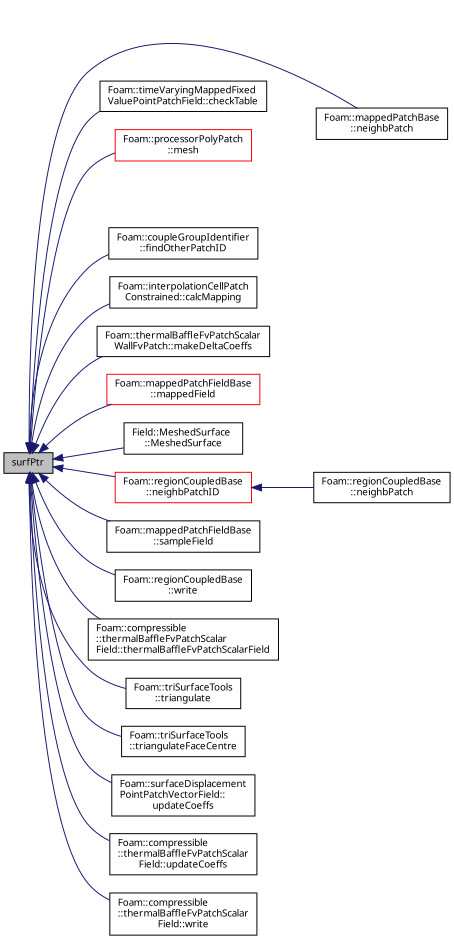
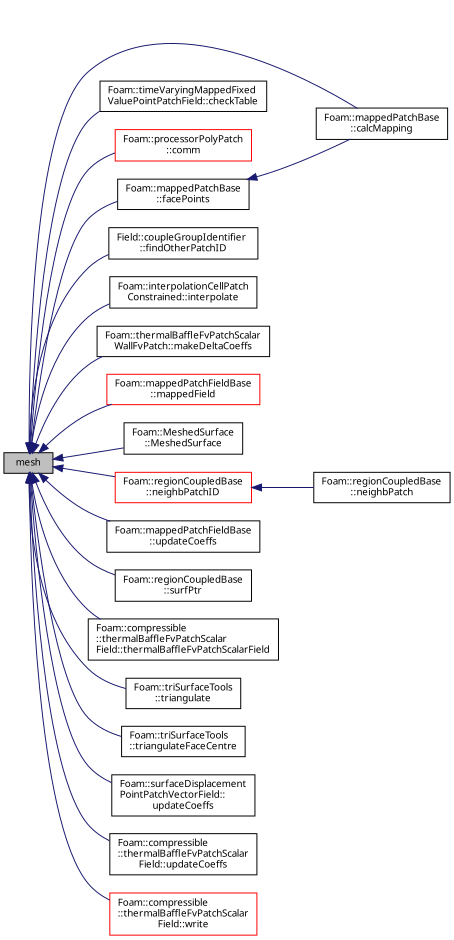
node "Foam::mappedPatchBase ::neighbPatch": label "Foam::mappedPatchBase ::neighbPatch" -> "Foam::mappedPatchBase ::calcMapping"
node "Foam::processorPolyPatch ::mesh": label "Foam::processorPolyPatch ::mesh" -> "Foam::processorPolyPatch ::comm"
node "Foam::mappedPatchBase ::facePoints": added
node "Foam::coupleGroupIdentifier ::findOtherPatchID": label "Foam::coupleGroupIdentifier ::findOtherPatchID" -> "Field::coupleGroupIdentifier ::findOtherPatchID"
node "Foam::interpolationCellPatch Constrained::calcMapping": label "Foam::interpolationCellPatch Constrained::calcMapping" -> "Foam::interpolationCellPatch Constrained::interpolate"
node "Field::MeshedSurface ::MeshedSurface": label "Field::MeshedSurface ::MeshedSurface" -> "Foam::MeshedSurface ::MeshedSurface"
node "surfPtr": label "surfPtr" -> "mesh"
node "Foam::mappedPatchFieldBase ::sampleField": label "Foam::mappedPatchFieldBase ::sampleField" -> "Foam::mappedPatchFieldBase ::updateCoeffs"
node "Foam::regionCoupledBase ::write": label "Foam::regionCoupledBase ::write" -> "Foam::regionCoupledBase ::surfPtr"
node "Foam::compressible ::thermalBaffleFvPatchScalar Field::write": color black -> red
